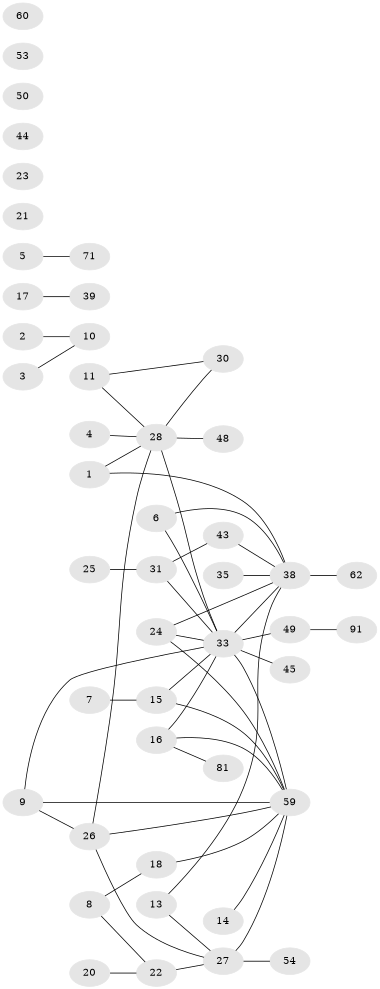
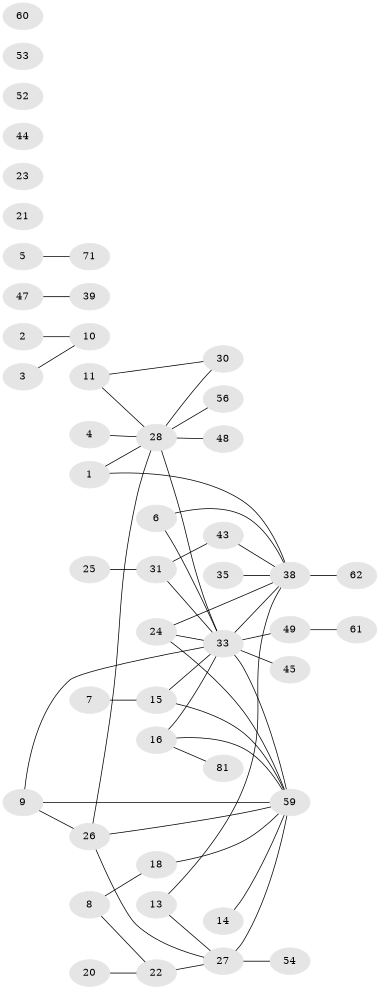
node "50": label "50" -> "52"
node "17": label "17" -> "47"
node "56": added
node "91": label "91" -> "61"
